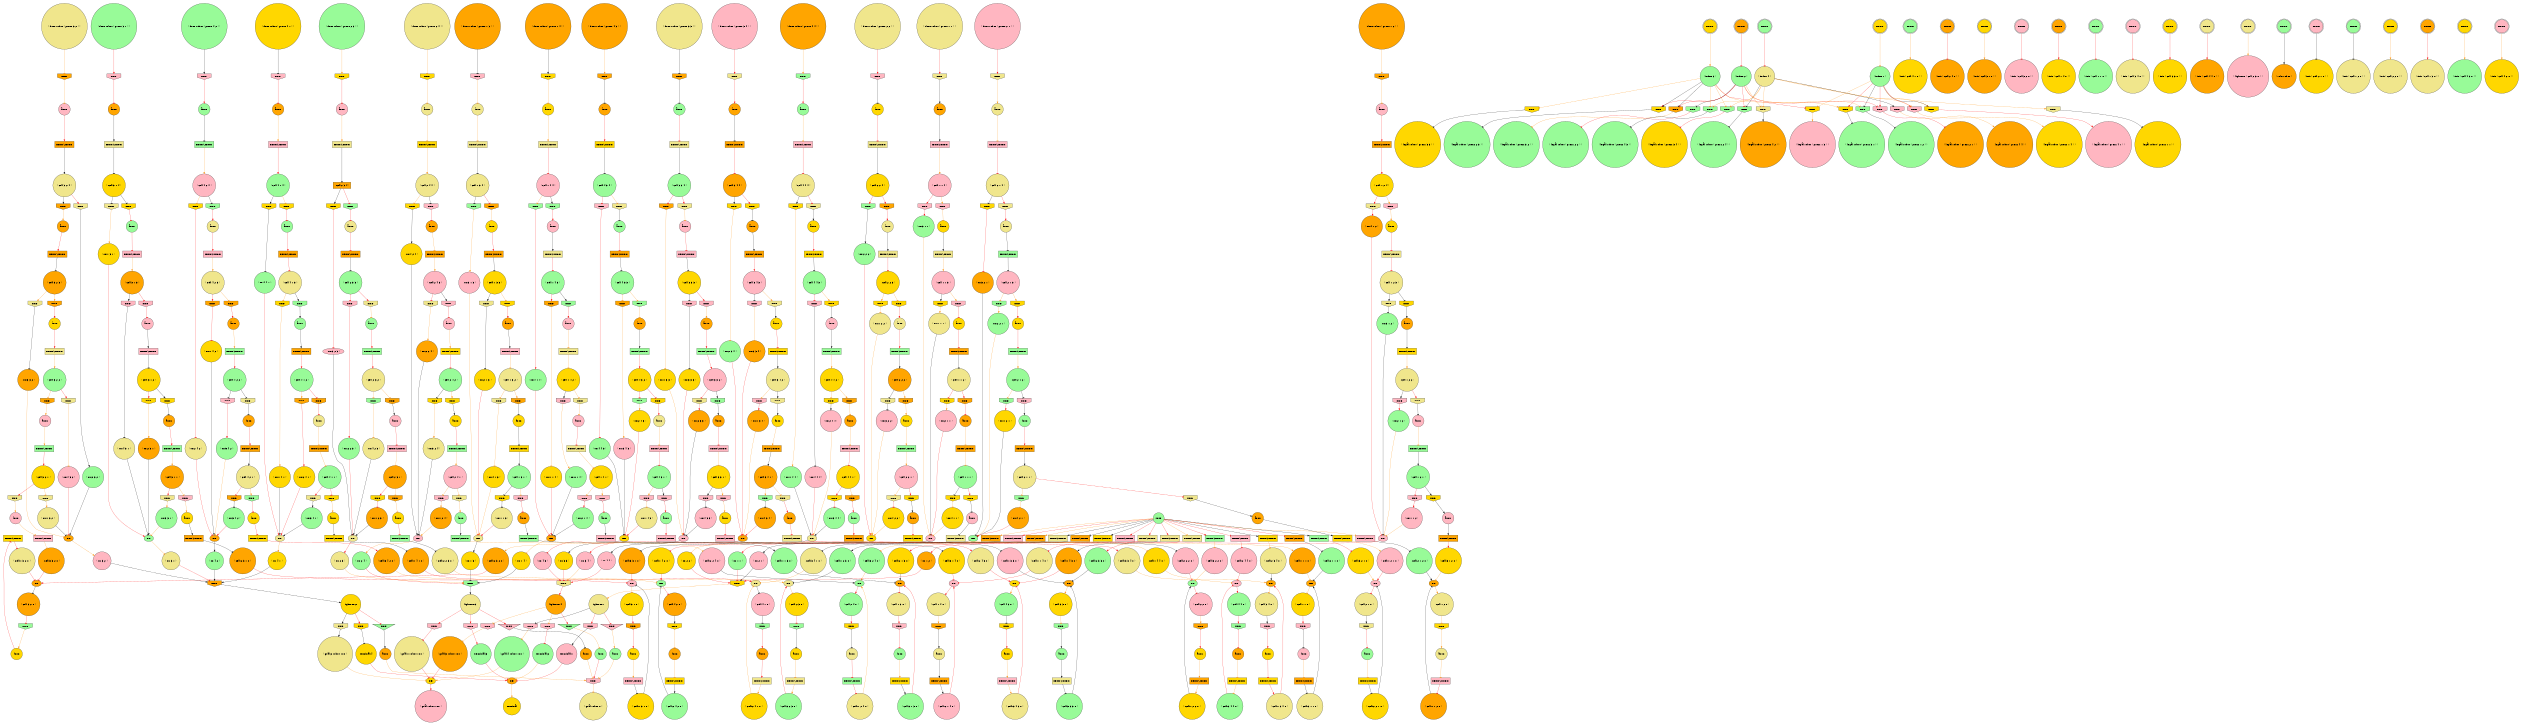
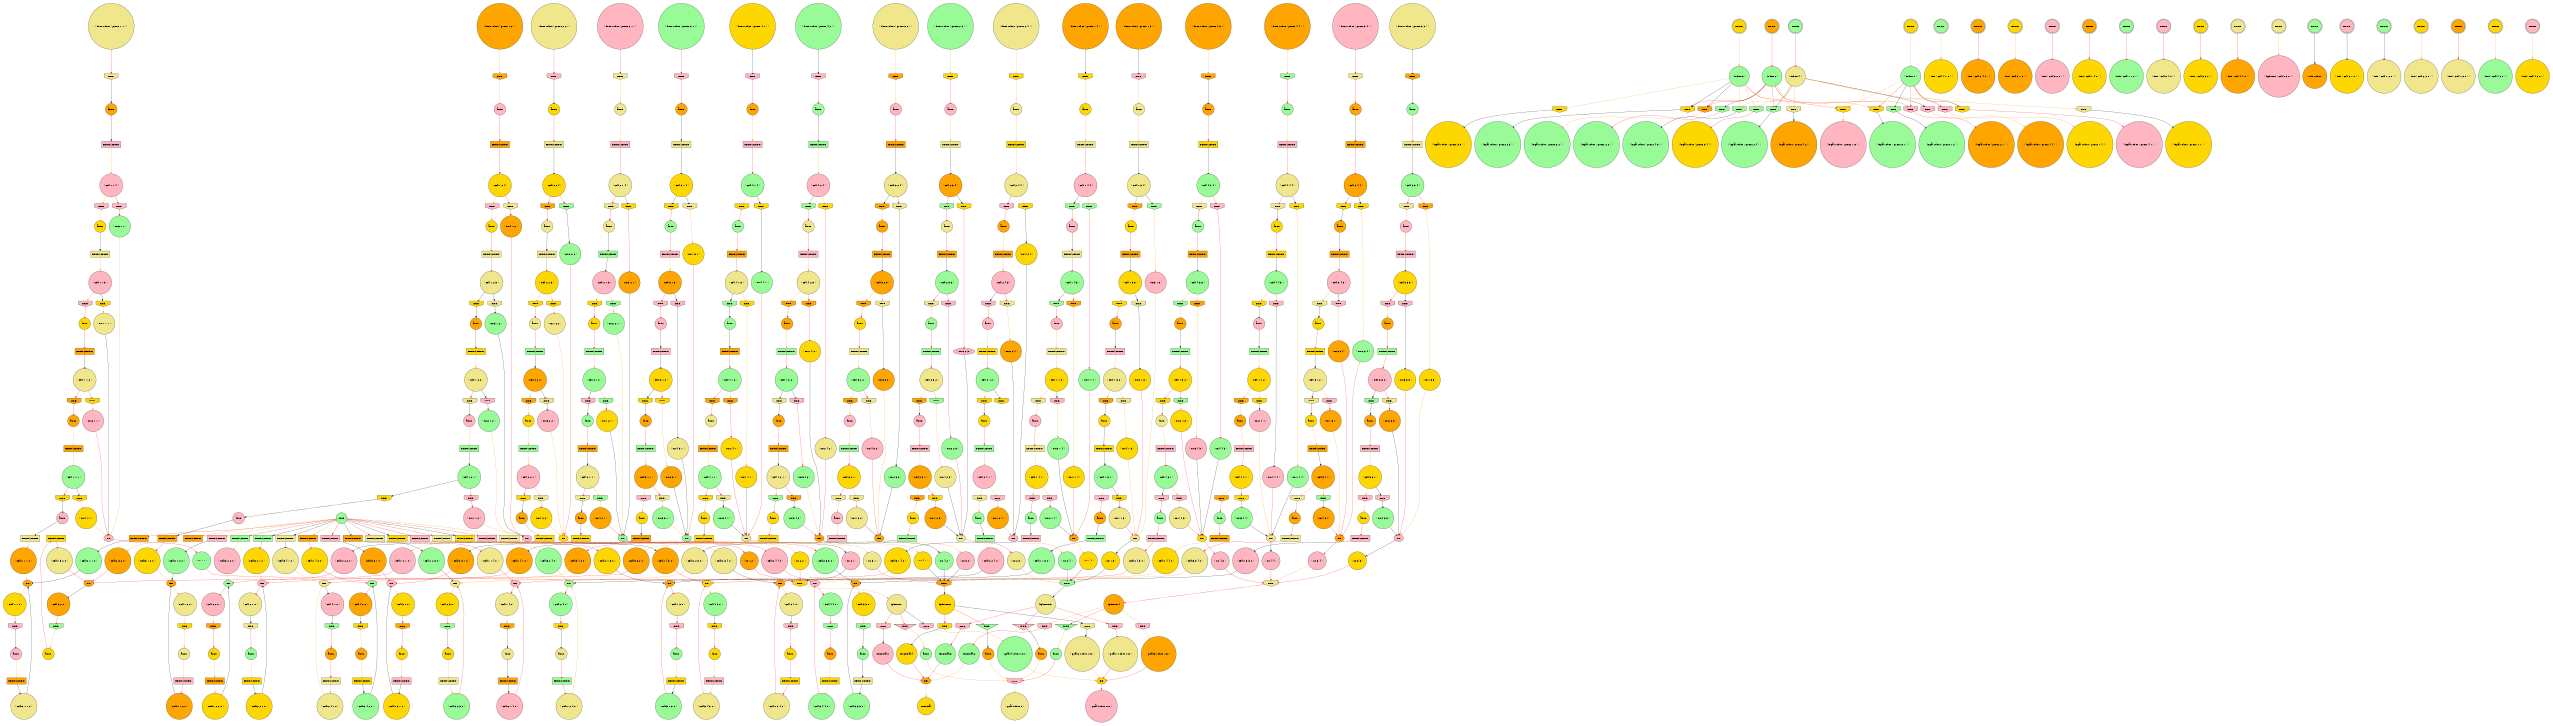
node "( cell 2 3 4 )": shape box -> circle
node "( on-3 2 4 )": removed
node "( on-0 1 4 )": label "( on-0 1 4 )" -> "( on-3 1 4 )"
node "( on-4 3 3 )": fillcolor lightpink -> palegreen
node "( cell-2 4 1 0 )": fillcolor gold -> khaki
